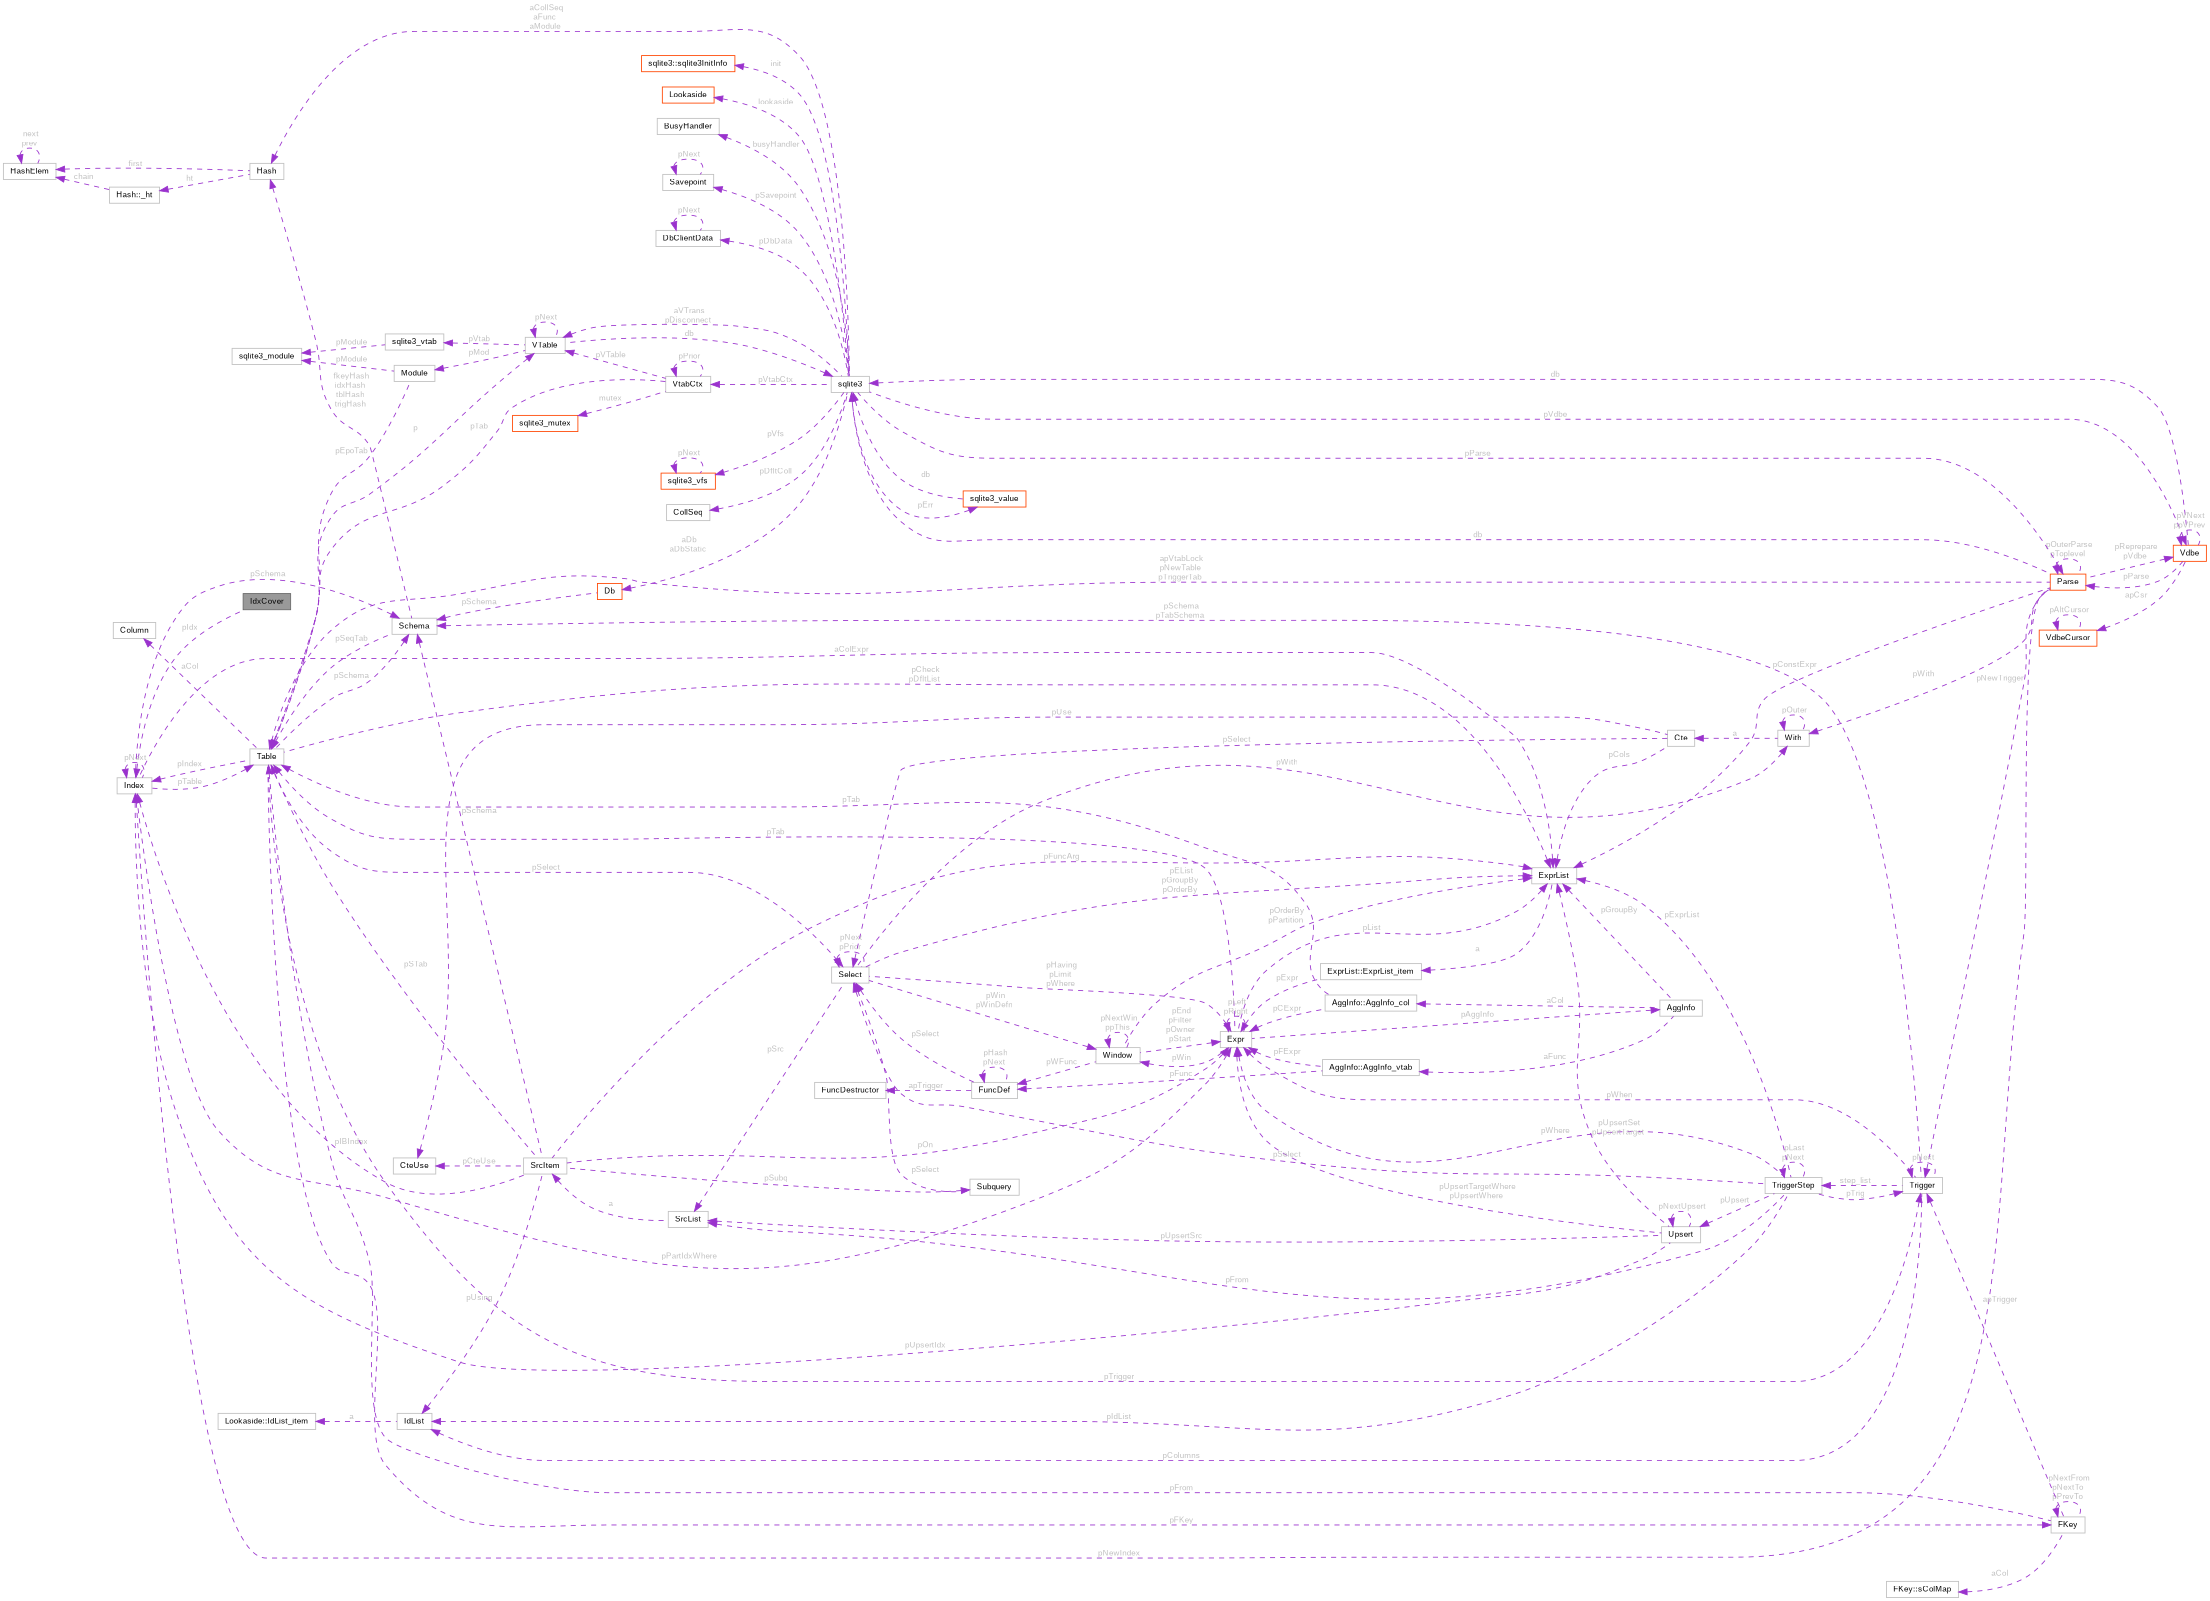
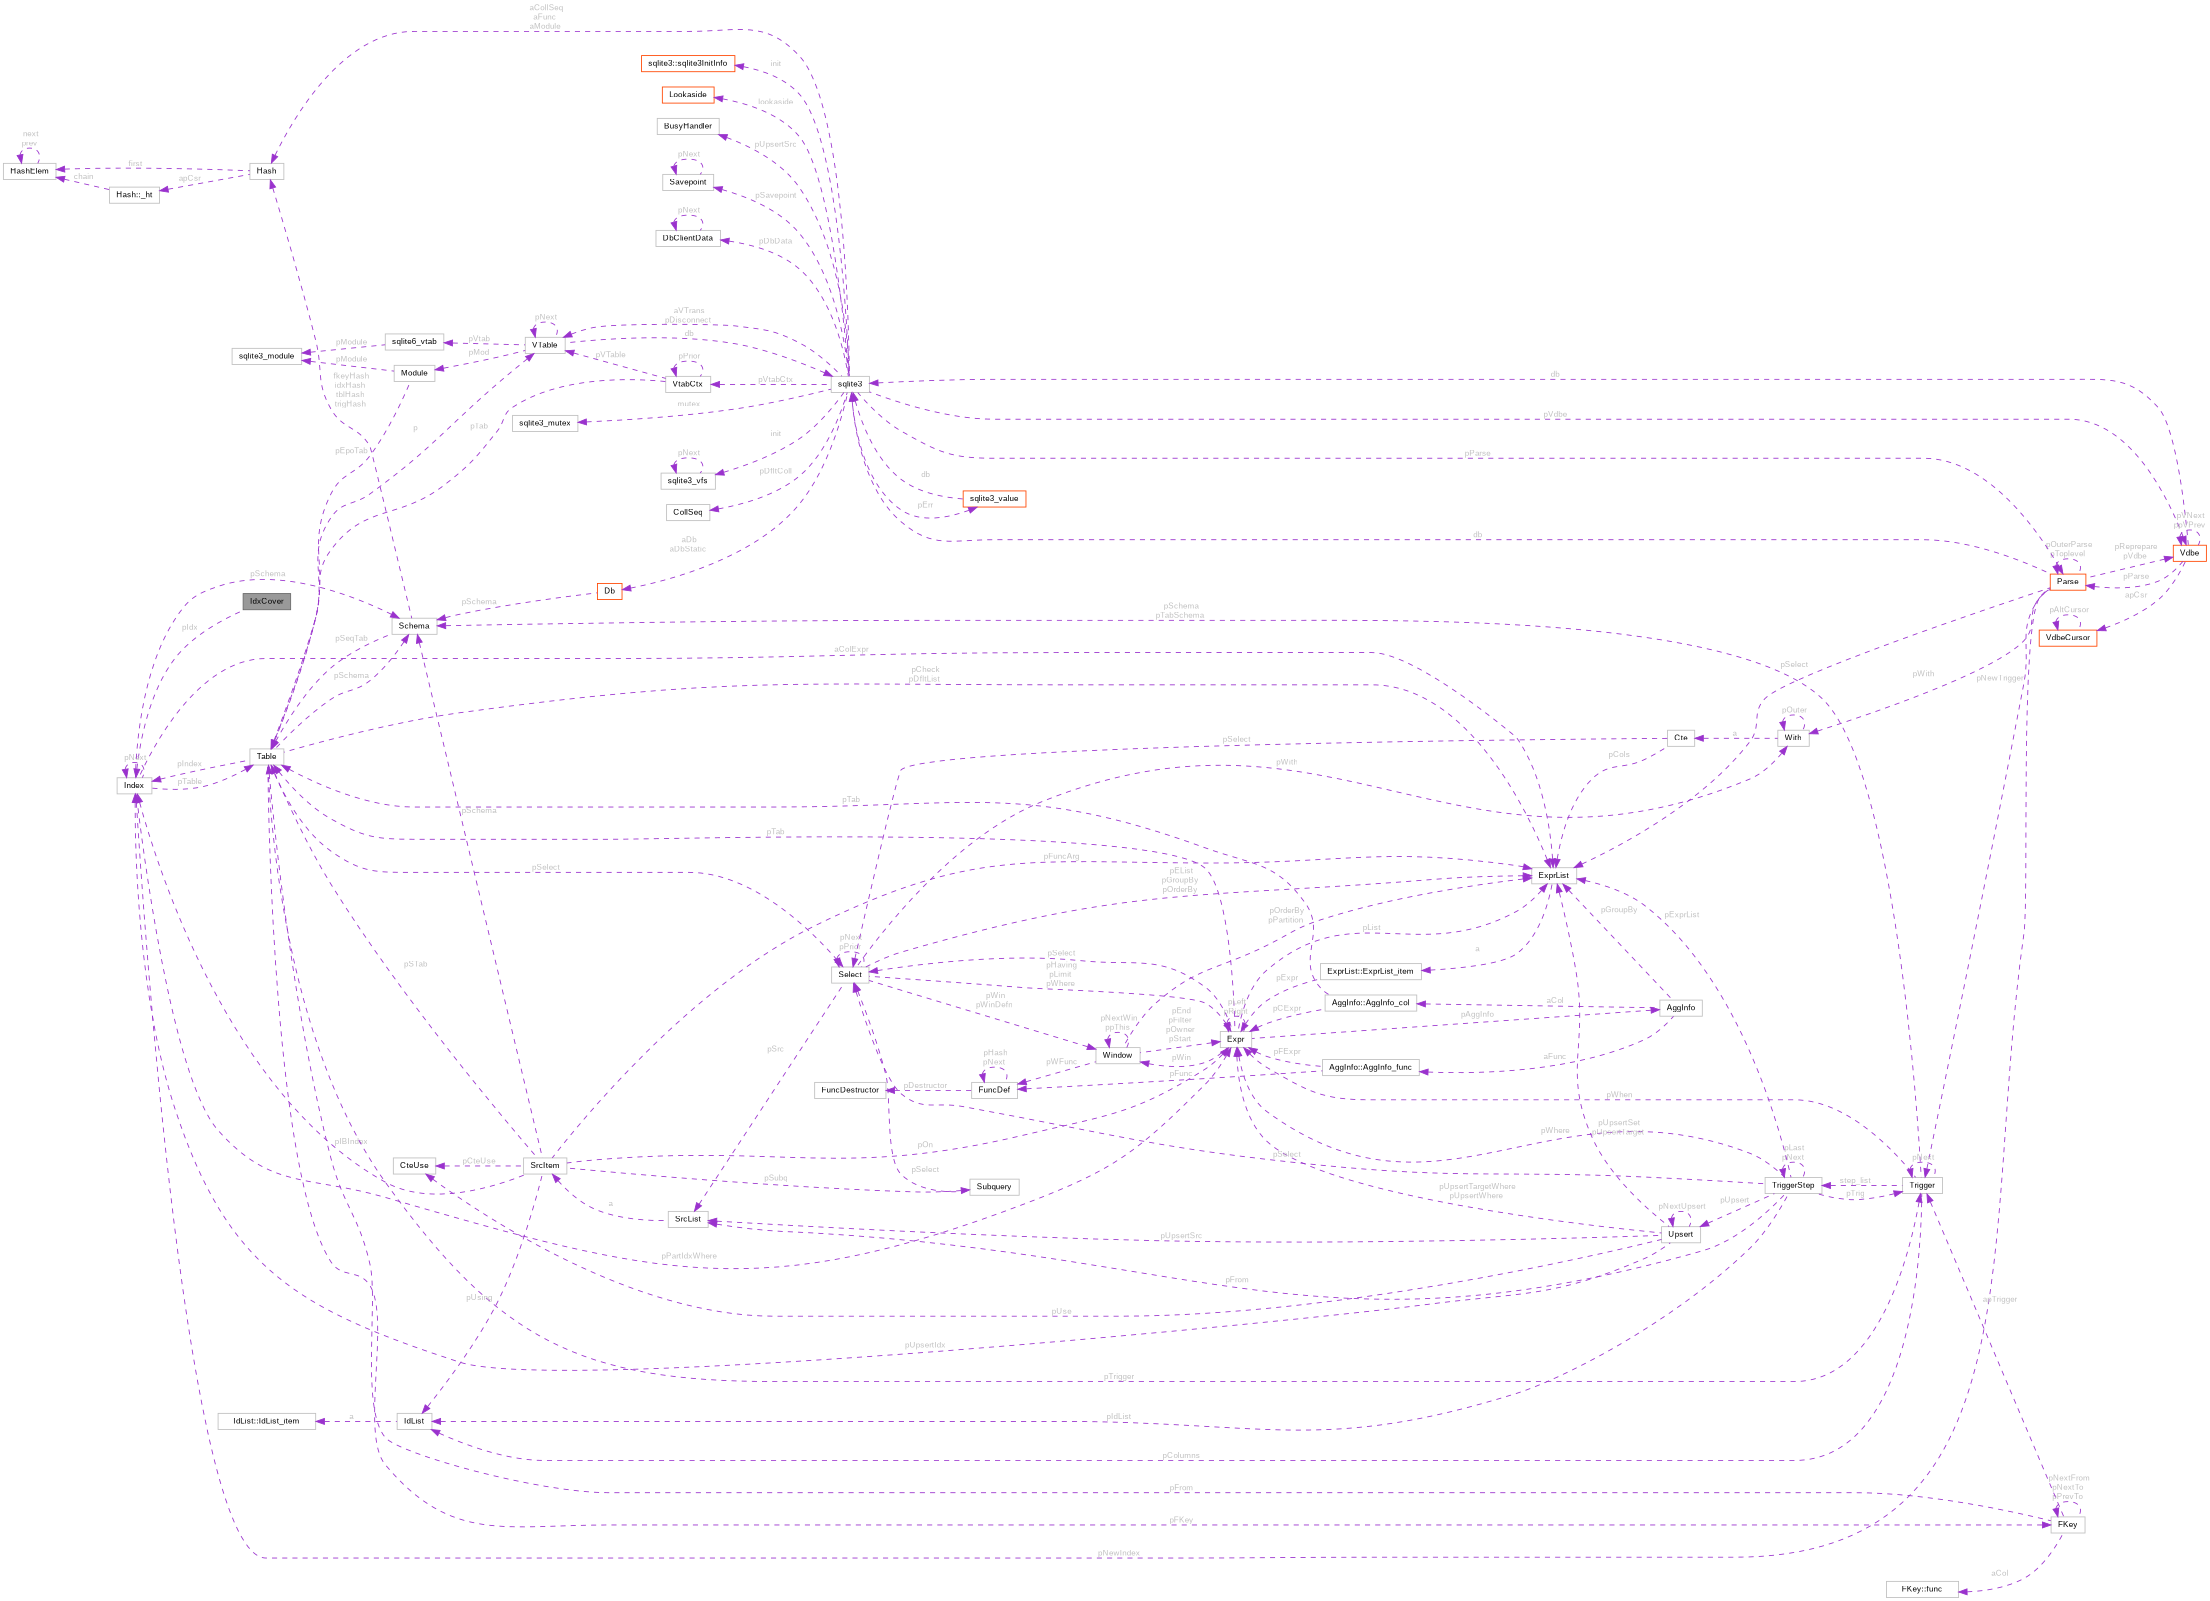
edge "sqlite3" -> "BusyHandler": label " busyHandler" -> " pUpsertSrc"
edge "Hash" -> "Hash::_ht": label " ht" -> " apCsr"
node "sqlite3_vtab": label "sqlite3_vtab" -> "sqlite6_vtab"
edge "VtabCtx" -> "sqlite3_mutex": now "sqlite3" -> "sqlite3_mutex"
node "sqlite3_mutex": color orangered -> grey75
edge "sqlite3" -> "sqlite3_vfs": label " pVfs" -> " init"
node "sqlite3_vfs": color orangered -> grey75
edge "Parse" -> "Table": removed, label "apVtabLock pNewTable pTriggerTab"
node "Column": removed
edge "Parse" -> "ExprList": label " pConstExpr" -> " pSelect"
edge "Cte" -> "CteUse": now "Upsert" -> "CteUse"
edge "FuncDef" -> "Select": now "Expr" -> "Select"
node "AggInfo::AggInfo_vtab": label "AggInfo::AggInfo_vtab" -> "AggInfo::AggInfo_func"
edge "FuncDef" -> "FuncDestructor": label " apTrigger" -> " pDestructor"
node "Lookaside::IdList_item": label "Lookaside::IdList_item" -> "IdList::IdList_item"
node "FKey::sColMap": label "FKey::sColMap" -> "FKey::func"
